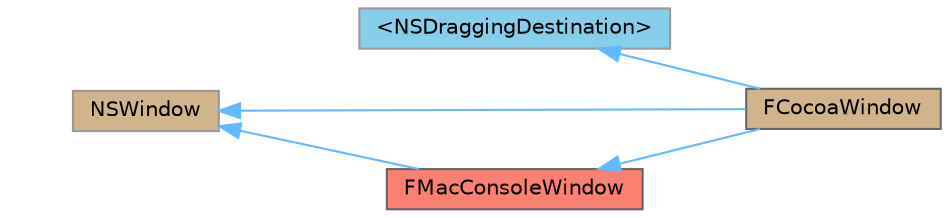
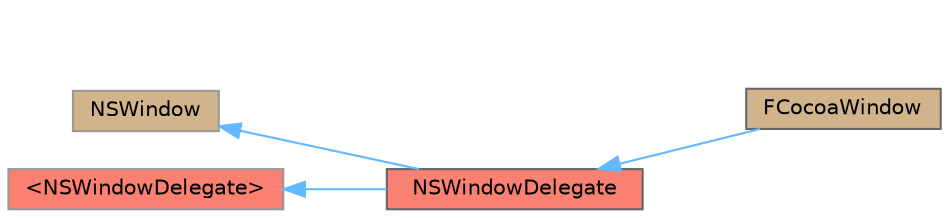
node "<NSDraggingDestination>": removed
edge "FCocoaWindow" -> "NSWindow": removed
node "<NSWindowDelegate>": added
node "FMacConsoleWindow": label "FMacConsoleWindow" -> "NSWindowDelegate"
